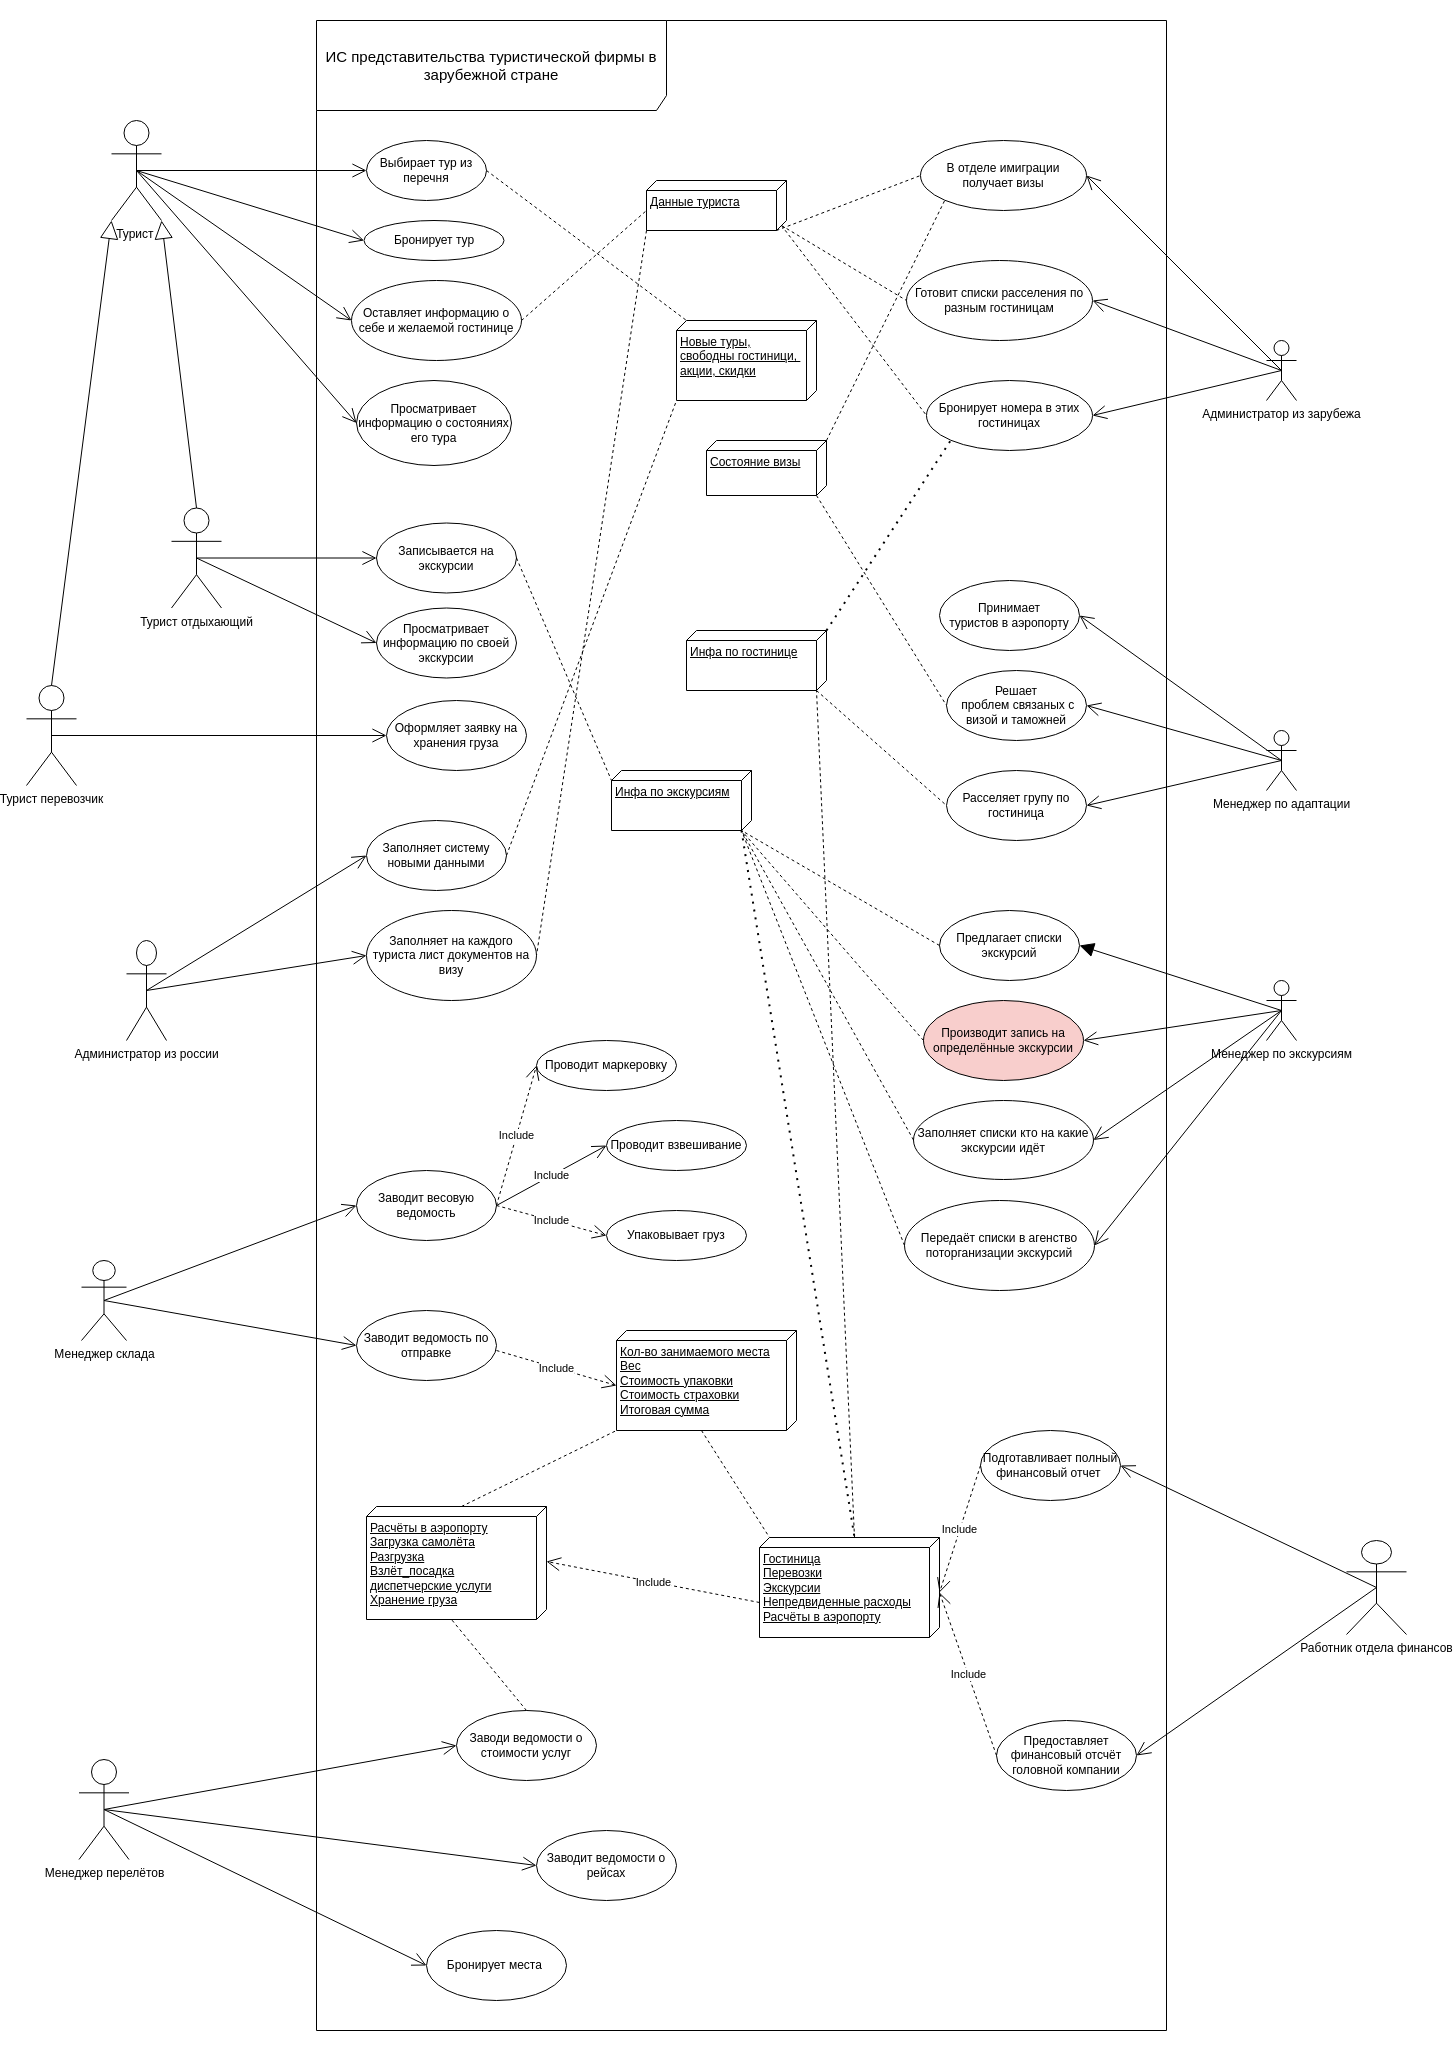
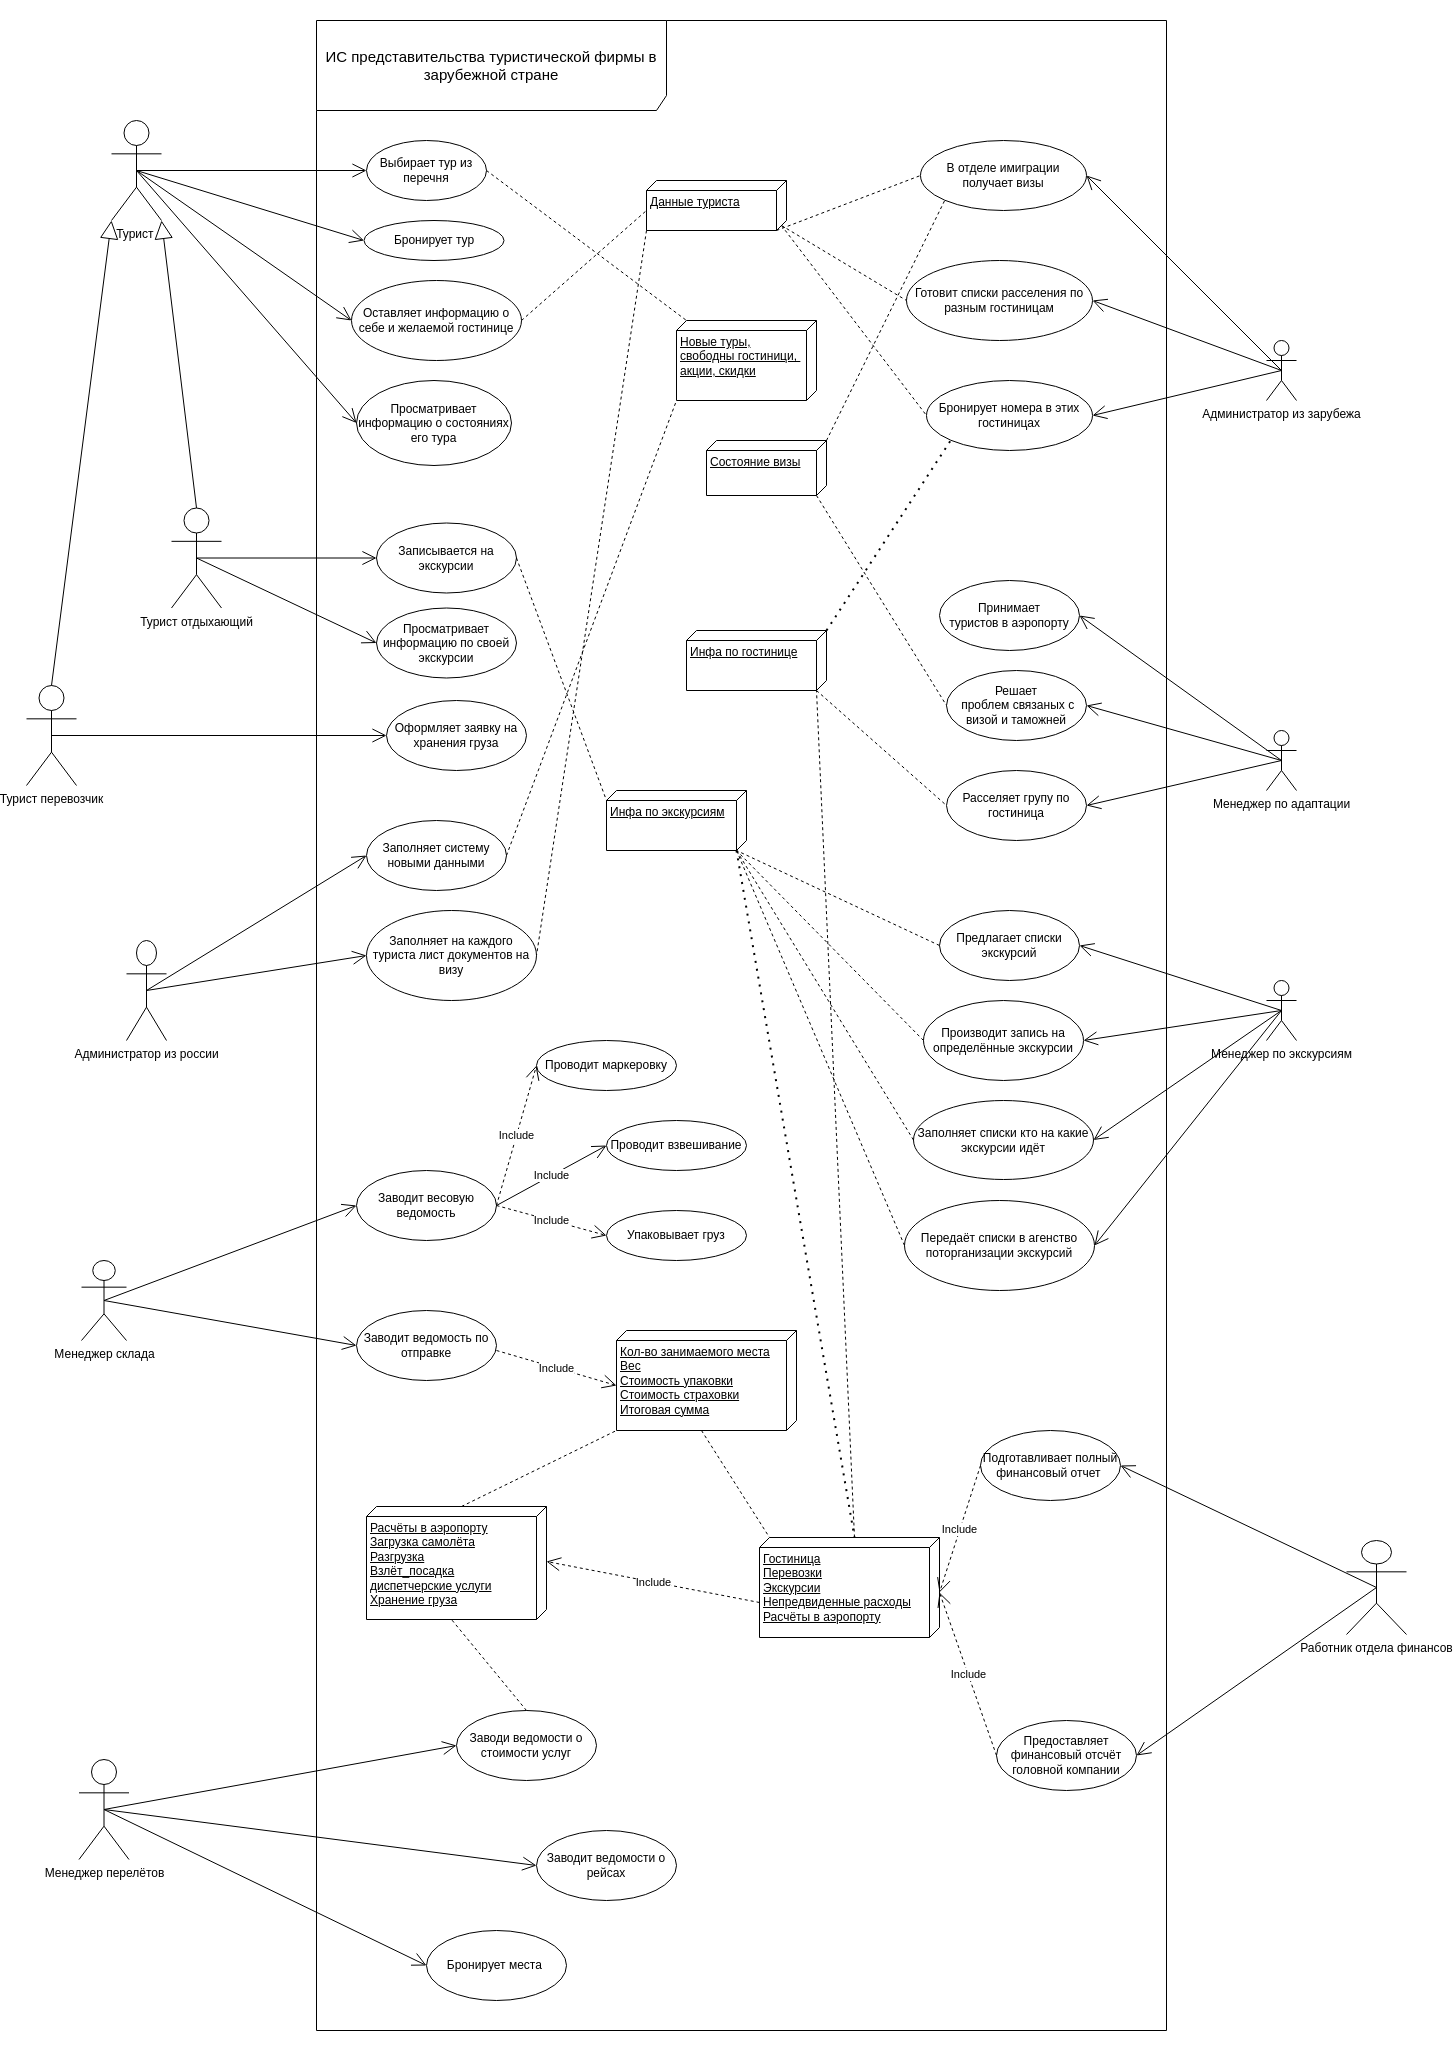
node "Инфа по экскурсиям": moved (682, 801) -> (677, 821)
edge "Менеджер по экскурсиям" -> "Предлагает списки экскурсий": arrowhead block -> open
node "Производит запись на определённые экскурсии": fillcolor #f8cecc -> #ffffff
